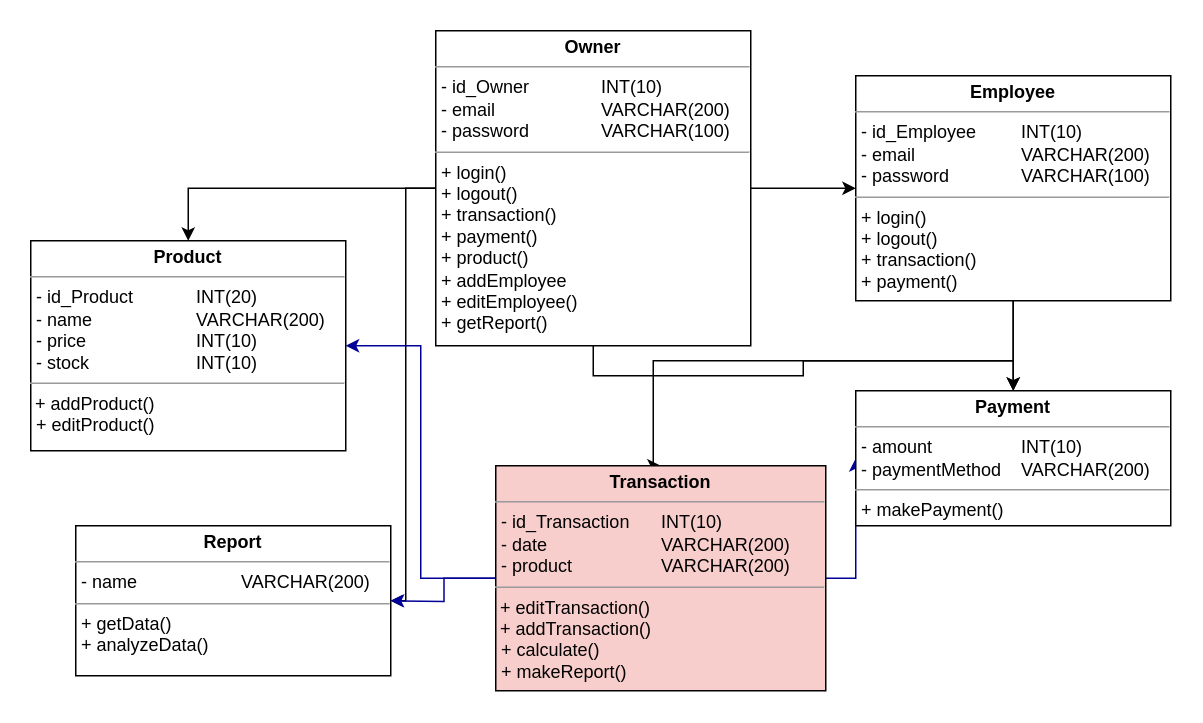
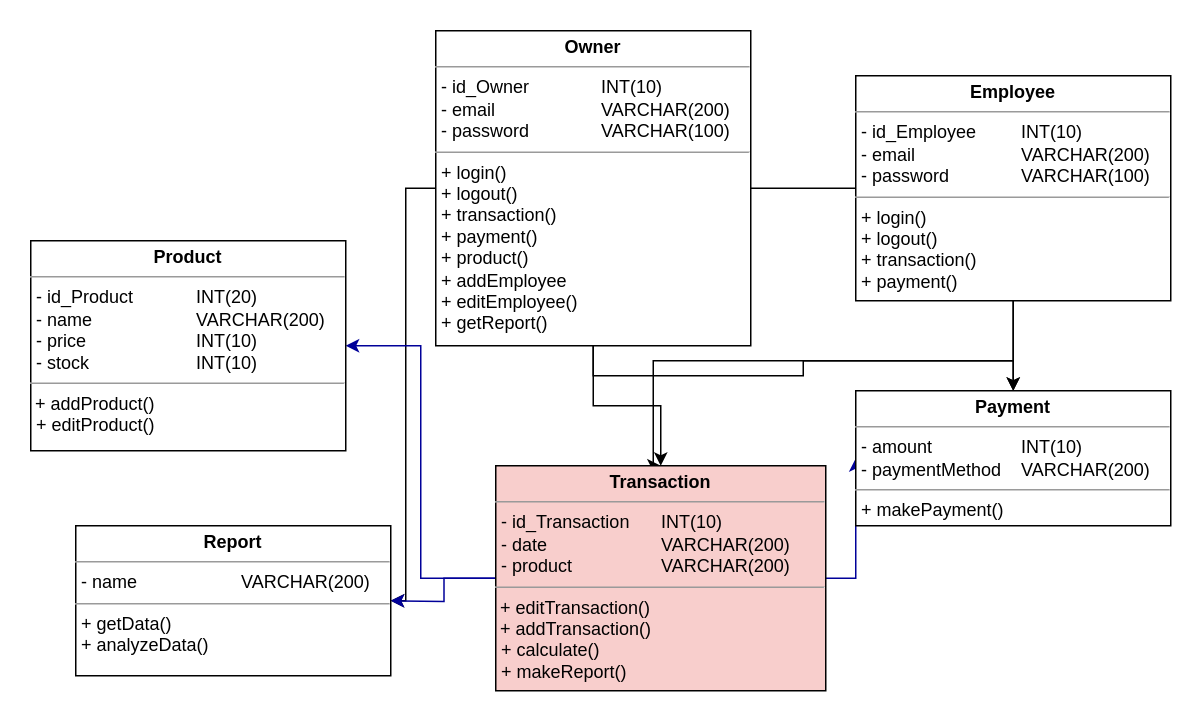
edge "Owner - id_Owner INT(10) - email VARCHAR(200) - password VARCHAR(100) + login() + logout() + transaction() + payment() + product() + addEmployee + editEmployee() + getReport()" -> "Product - id_Product INT(20) - name VARCHAR(200) - price INT(10) - stock INT(10) + addProduct() + editProduct()": now "Owner - id_Owner INT(10) - email VARCHAR(200) - password VARCHAR(100) + login() + logout() + transaction() + payment() + product() + addEmployee + editEmployee() + getReport()" -> "Transaction - id_Transaction INT(10) - date VARCHAR(200) - product VARCHAR(200) + editTransaction() + addTransaction() + calculate() + makeReport()"
edge "Owner - id_Owner INT(10) - email VARCHAR(200) - password VARCHAR(100) + login() + logout() + transaction() + payment() + product() + addEmployee + editEmployee() + getReport()" -> "Employee - id_Employee INT(10) - email VARCHAR(200) - password VARCHAR(100) + login() + logout() + transaction() + payment()": arrowhead classic -> none
edge "Owner - id_Owner INT(10) - email VARCHAR(200) - password VARCHAR(100) + login() + logout() + transaction() + payment() + product() + addEmployee + editEmployee() + getReport()" -> "Report - name VARCHAR(200) + getData() + analyzeData()": arrowhead open -> classic
